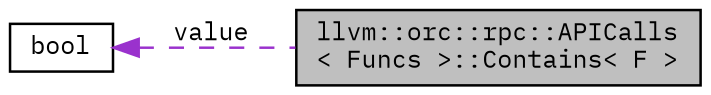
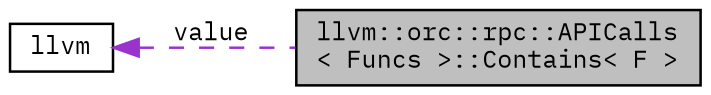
node "bool": label "bool" -> "llvm"
